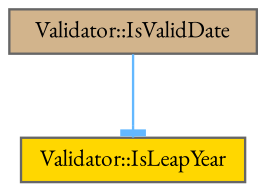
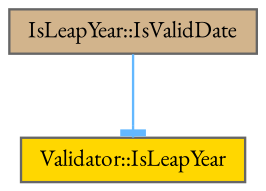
node "Validator::IsValidDate": label "Validator::IsValidDate" -> "IsLeapYear::IsValidDate"
